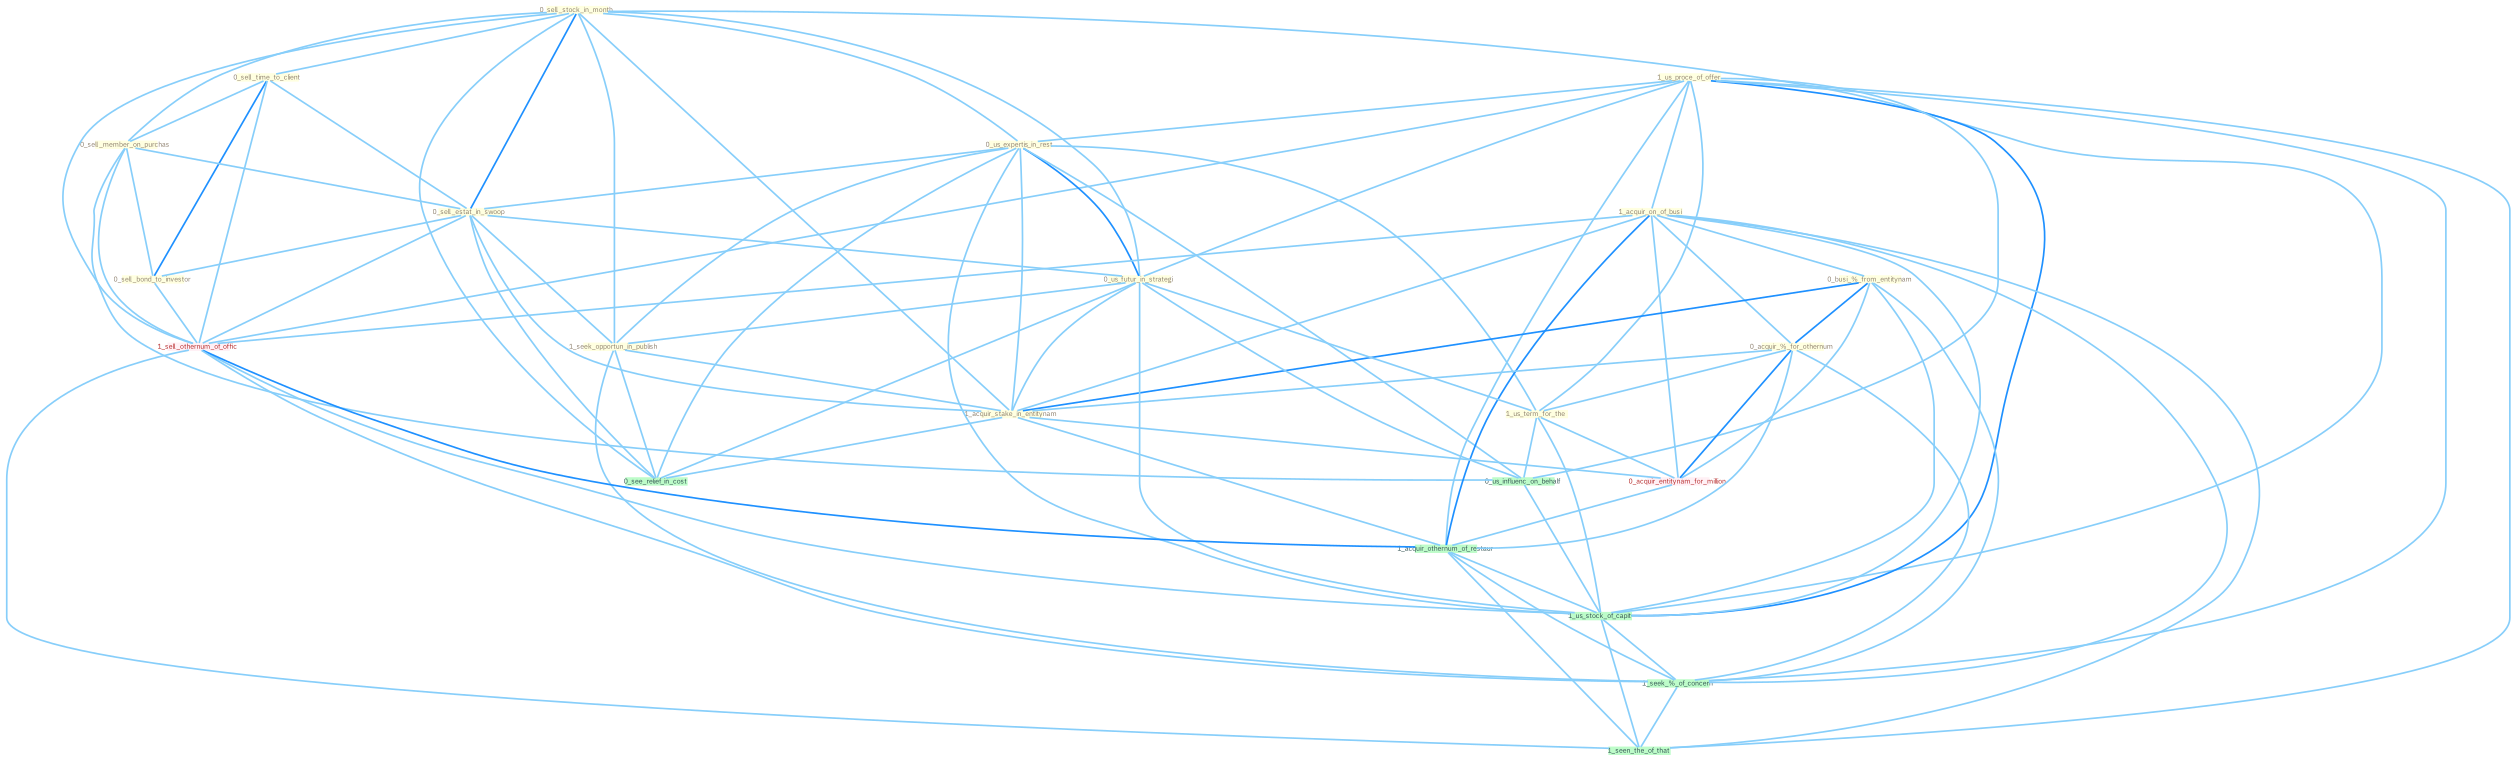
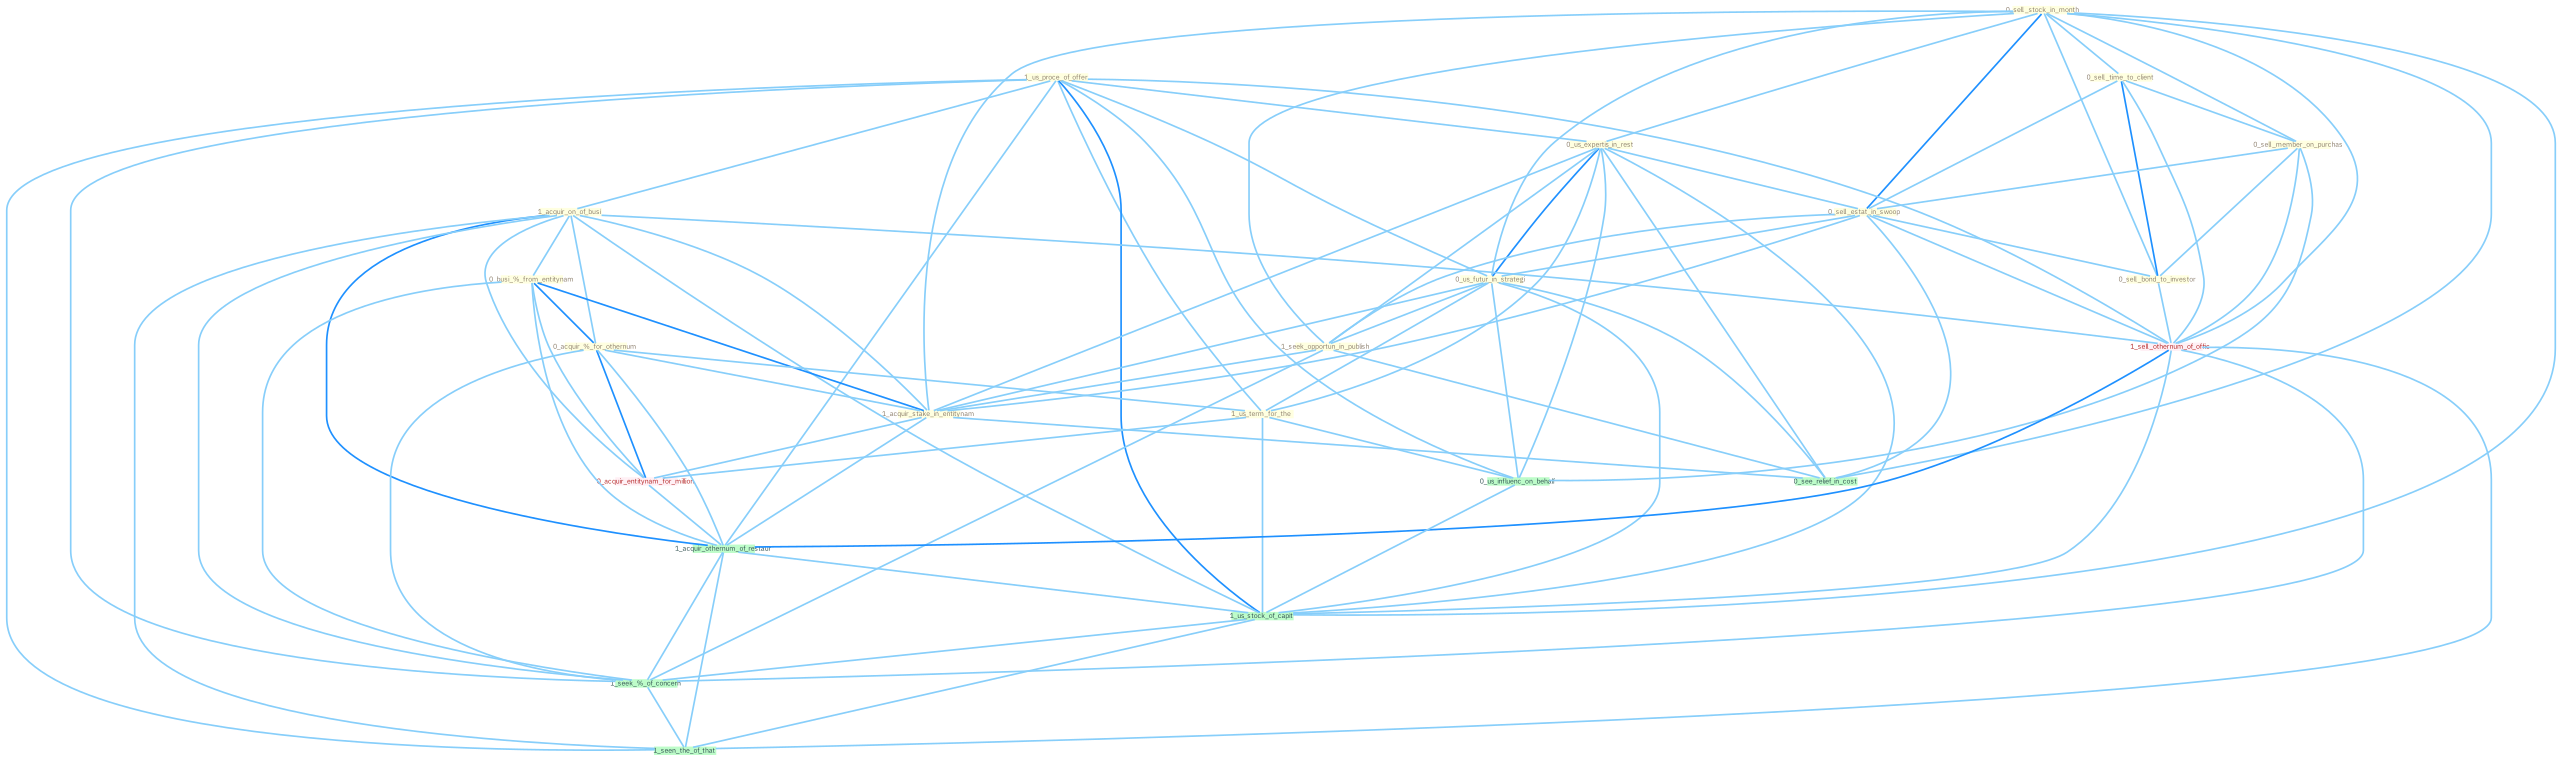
edge "0_sell_stock_in_month" -- "0_sell_bond_to_investor": added
edge "0_busi_%_from_entitynam" -- "1_us_stock_of_capit": now "0_busi_%_from_entitynam" -- "1_acquir_othernum_of_restaur"
